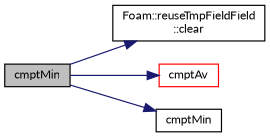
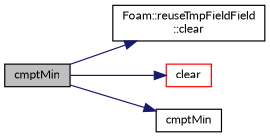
node "cmptAv": label "cmptAv" -> "clear"
